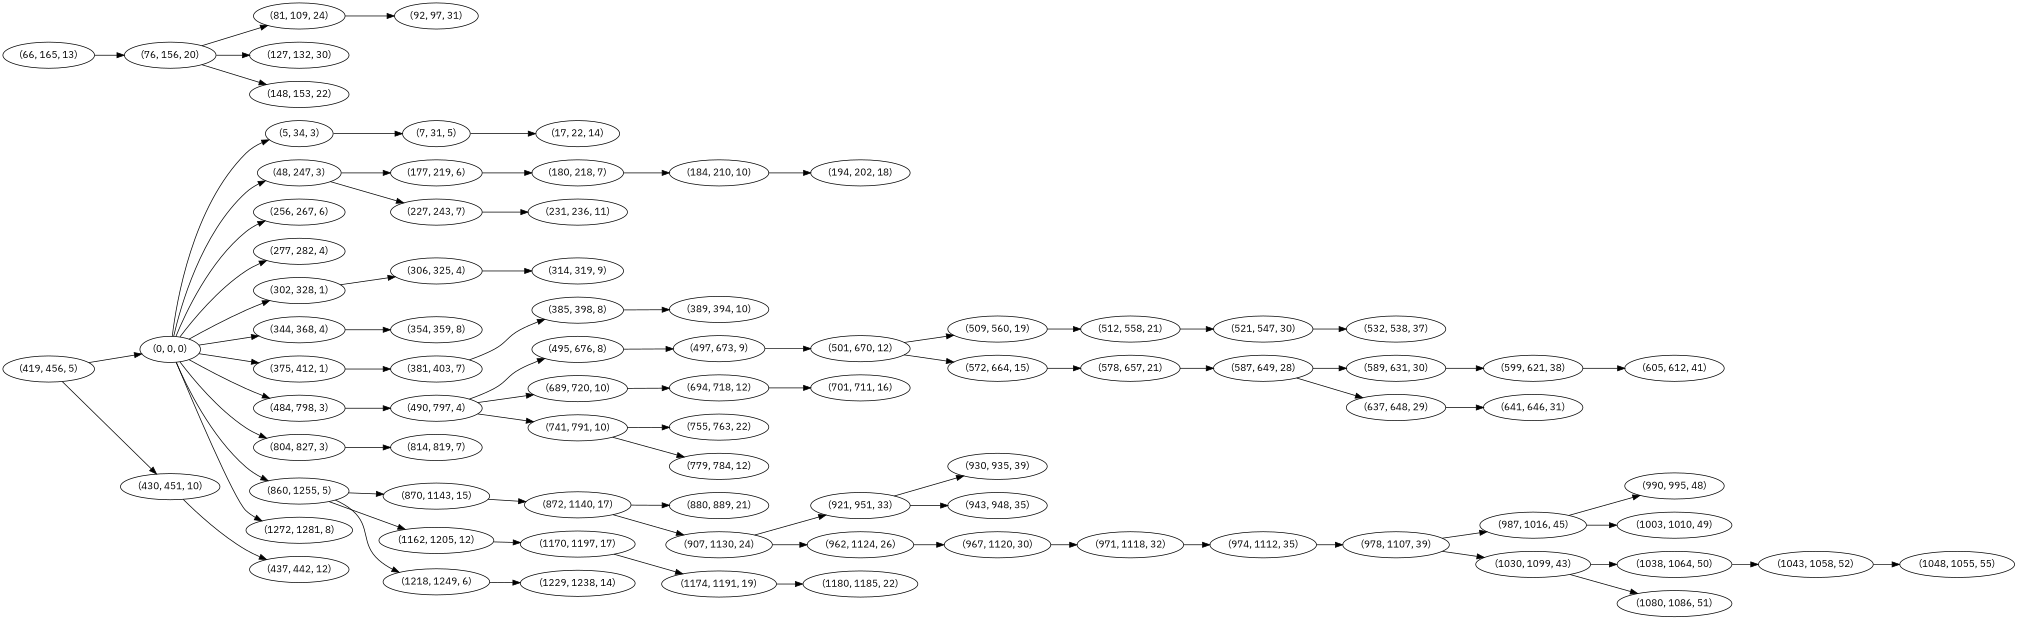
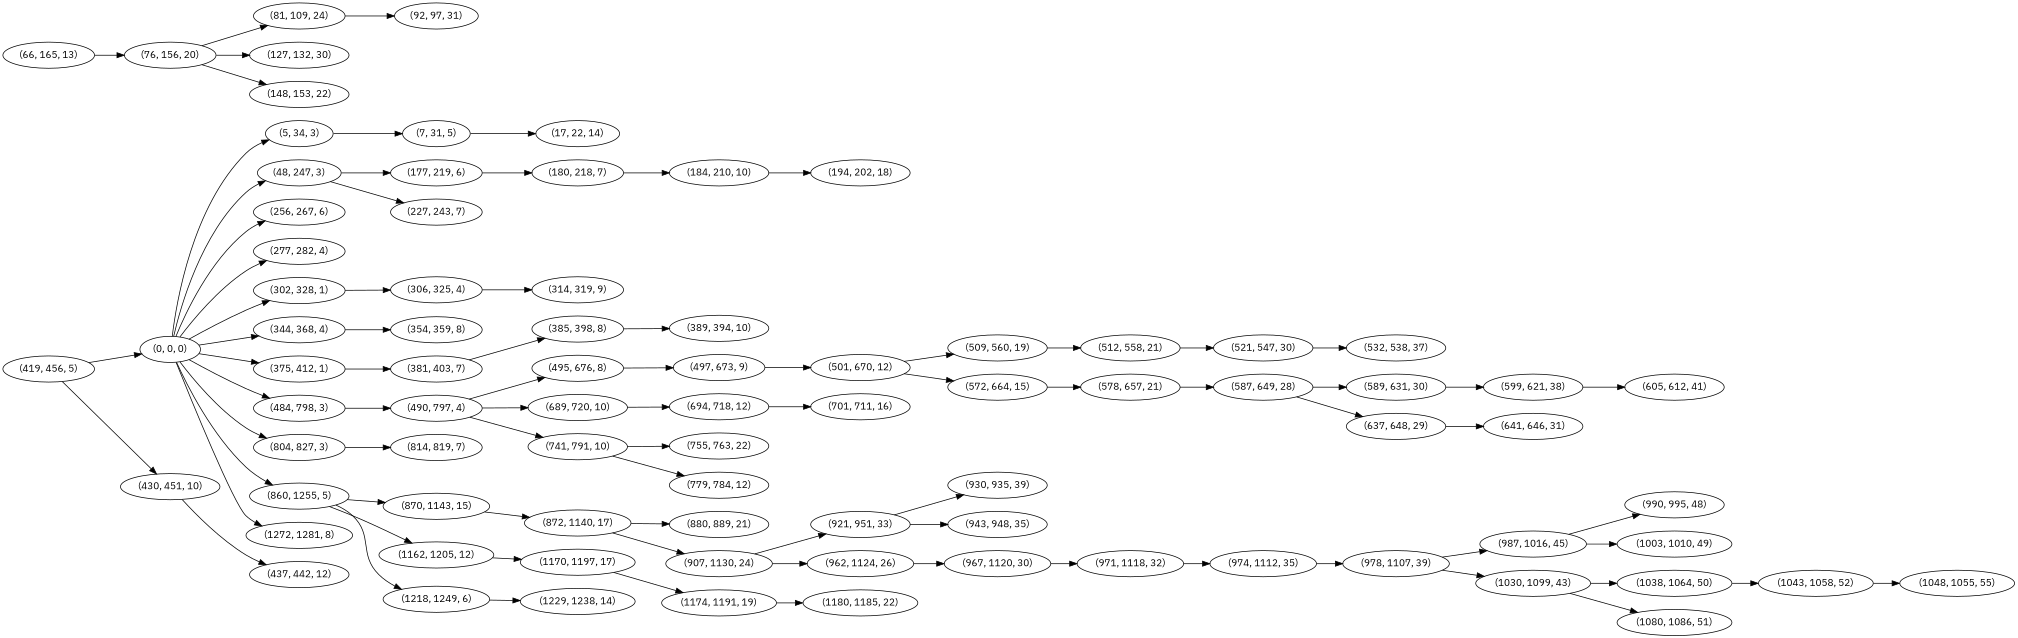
node "(231, 236, 11)": removed
